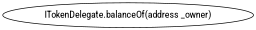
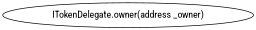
node "ITokenDelegate.balanceOf(address _owner)": label "ITokenDelegate.balanceOf(address _owner)" -> "ITokenDelegate.owner(address _owner)"
